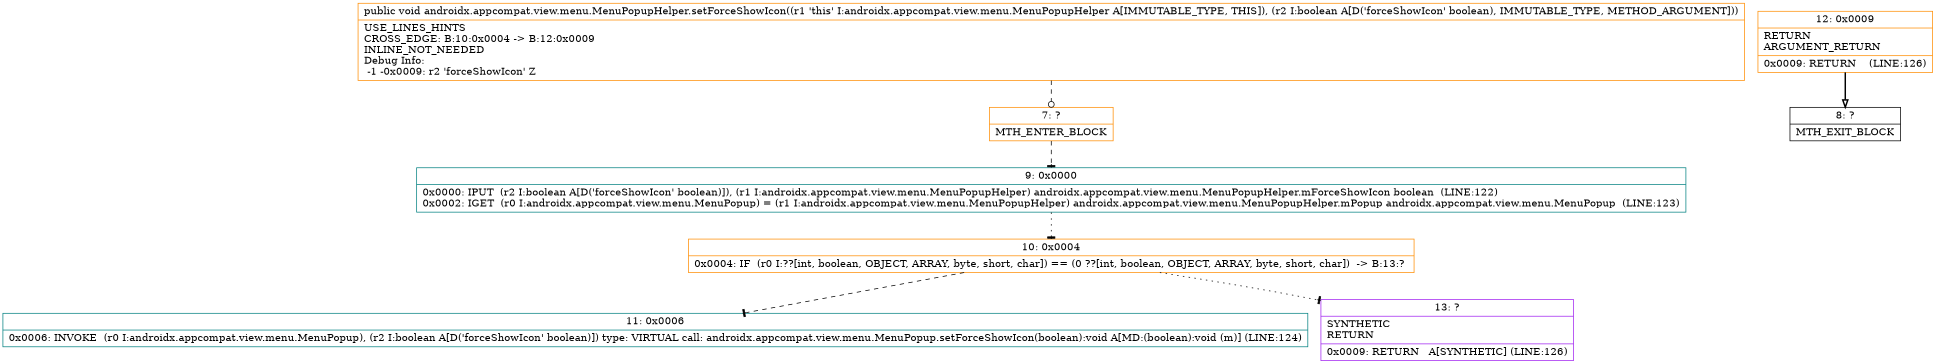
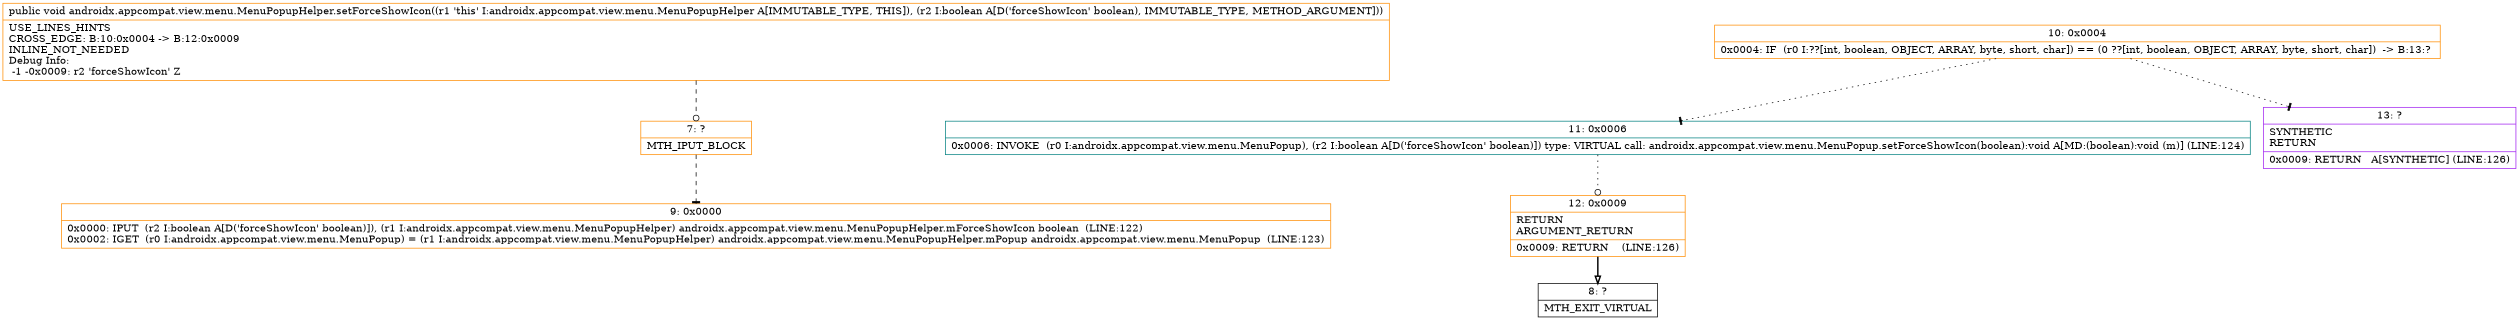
node "7: ?": text "MTH_ENTER_BLOCK" -> "MTH_IPUT_BLOCK"
node "8: ?": text "MTH_EXIT_BLOCK" -> "MTH_EXIT_VIRTUAL"
edge "11: 0x0006" -> "12: 0x0009": added
node "9: 0x0000": color teal -> darkorange
edge "9: 0x0000" -> "10: 0x0004": removed
edge "10: 0x0004" -> "11: 0x0006": style dashed -> dotted
